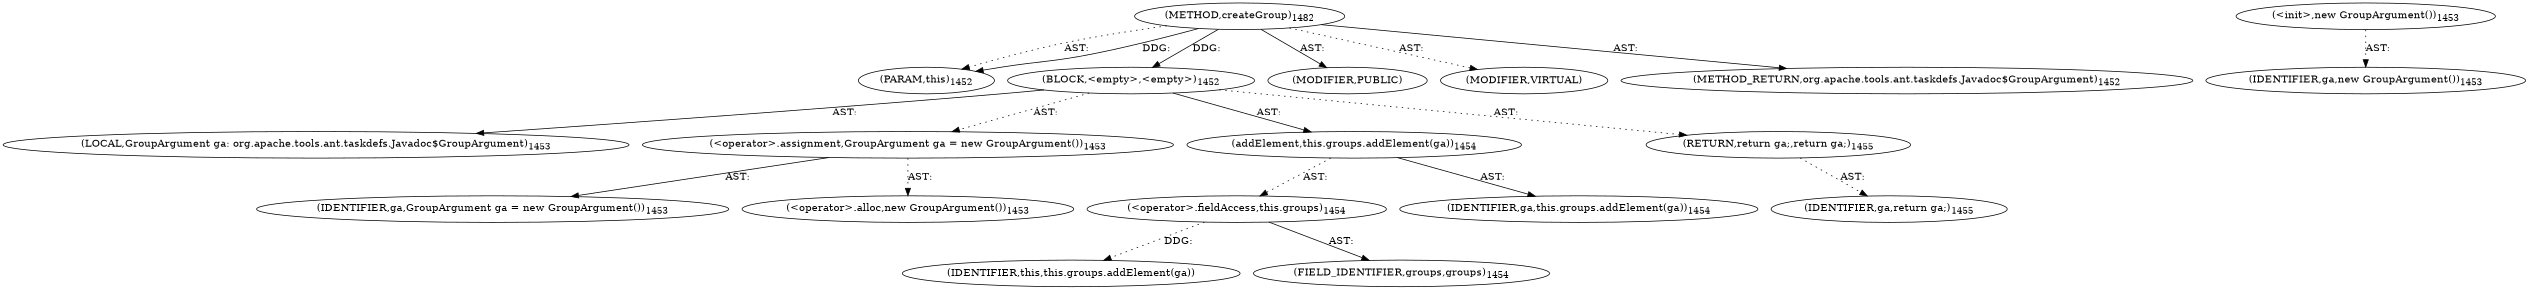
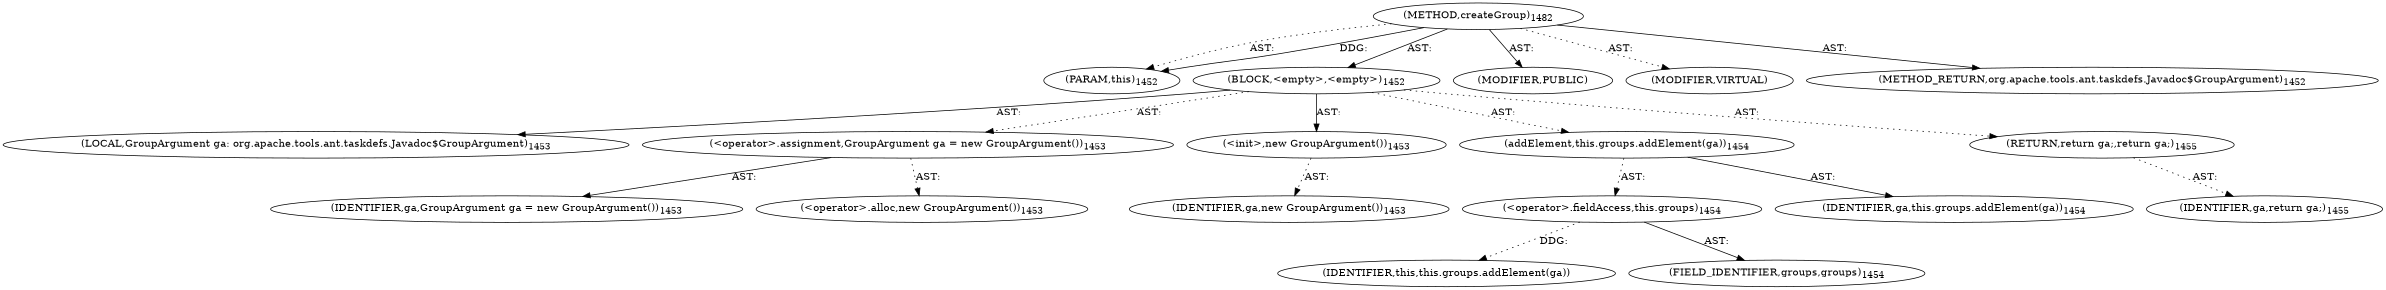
edge "(METHOD,createGroup)" -> "(BLOCK,<empty>,<empty>)": label "DDG: " -> "AST: "
edge "(BLOCK,<empty>,<empty>)" -> "(<init>,new GroupArgument())": added, label "AST:"
edge "(BLOCK,<empty>,<empty>)" -> "(addElement,this.groups.addElement(ga))": style solid -> dotted
